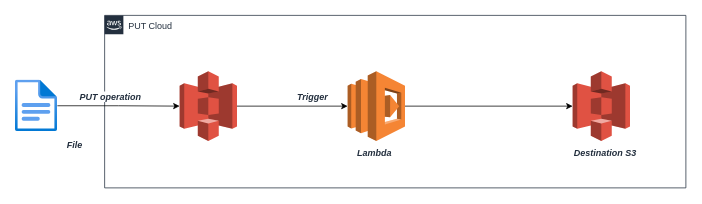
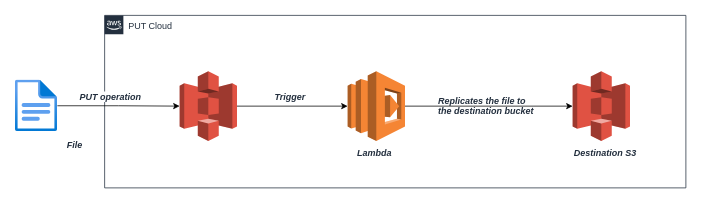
node "Trigger": moved (315, 97) -> (293, 97)
node "Replicates the file to the destination bucket": added
